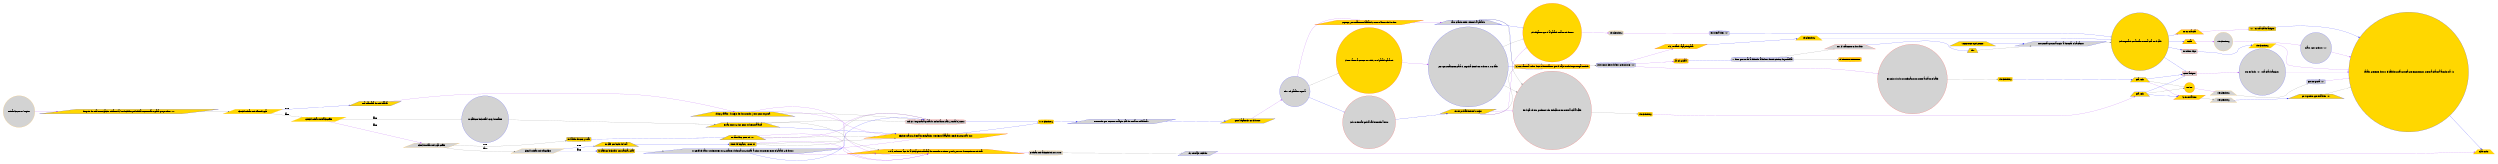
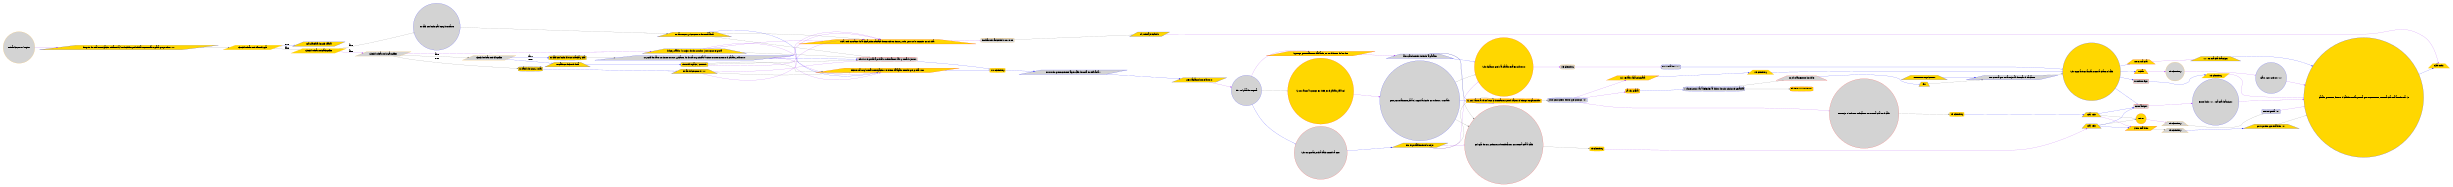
node "^_^ ¡es una cita de amigos!": shape cylinder -> trapezium
edge "una malteada de miel salada" -> "dulce y salado. ¡lo mejor de dos mundos! justo como te gusta": now "Check boolean AoiSugarCoffee" -> "dulce y salado. ¡lo mejor de dos mundos! justo como te gusta"
node "ok, mensaje recibido.": fillcolor lightgrey -> gold
